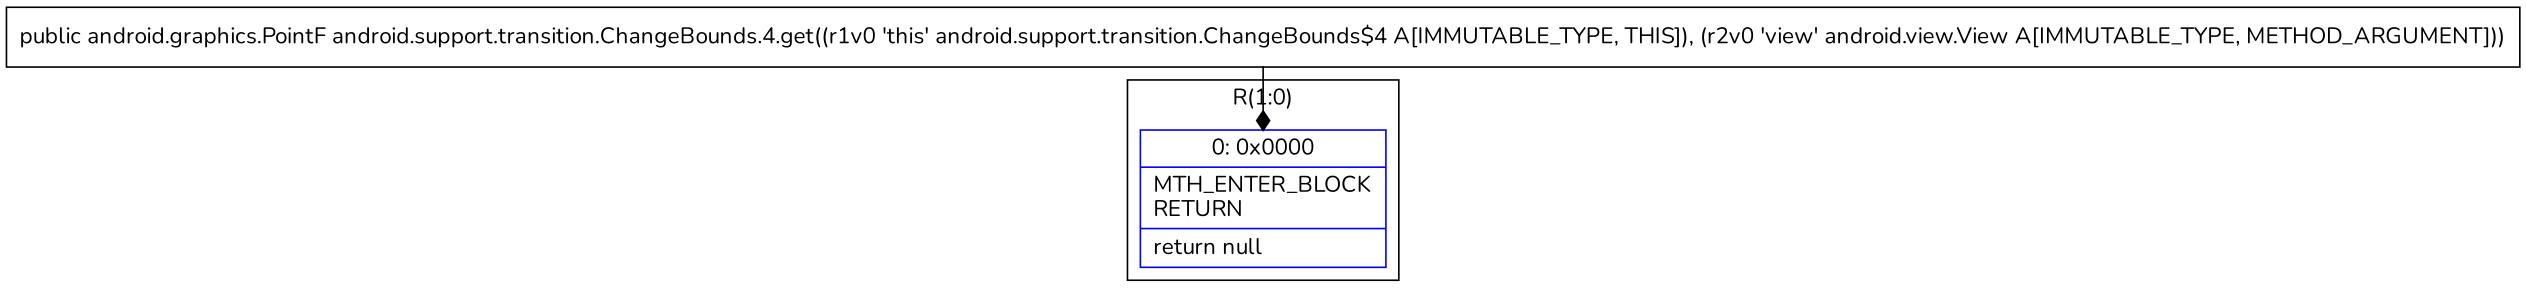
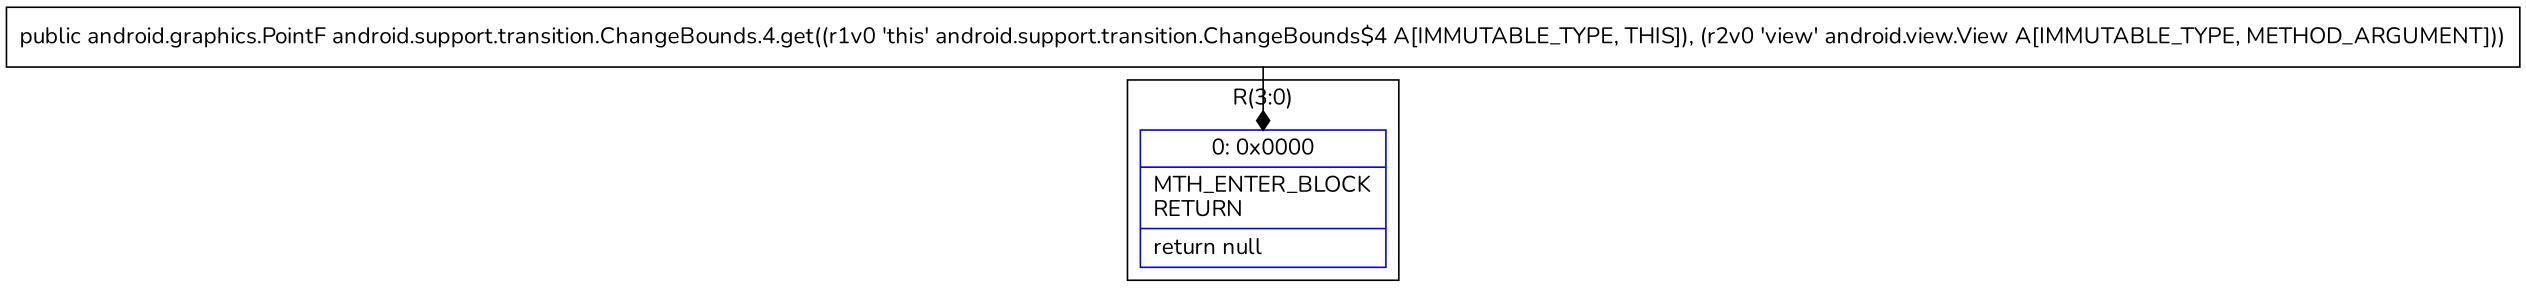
cluster "R(1:0)": label "R(1:0)" -> "R(3:0)"
